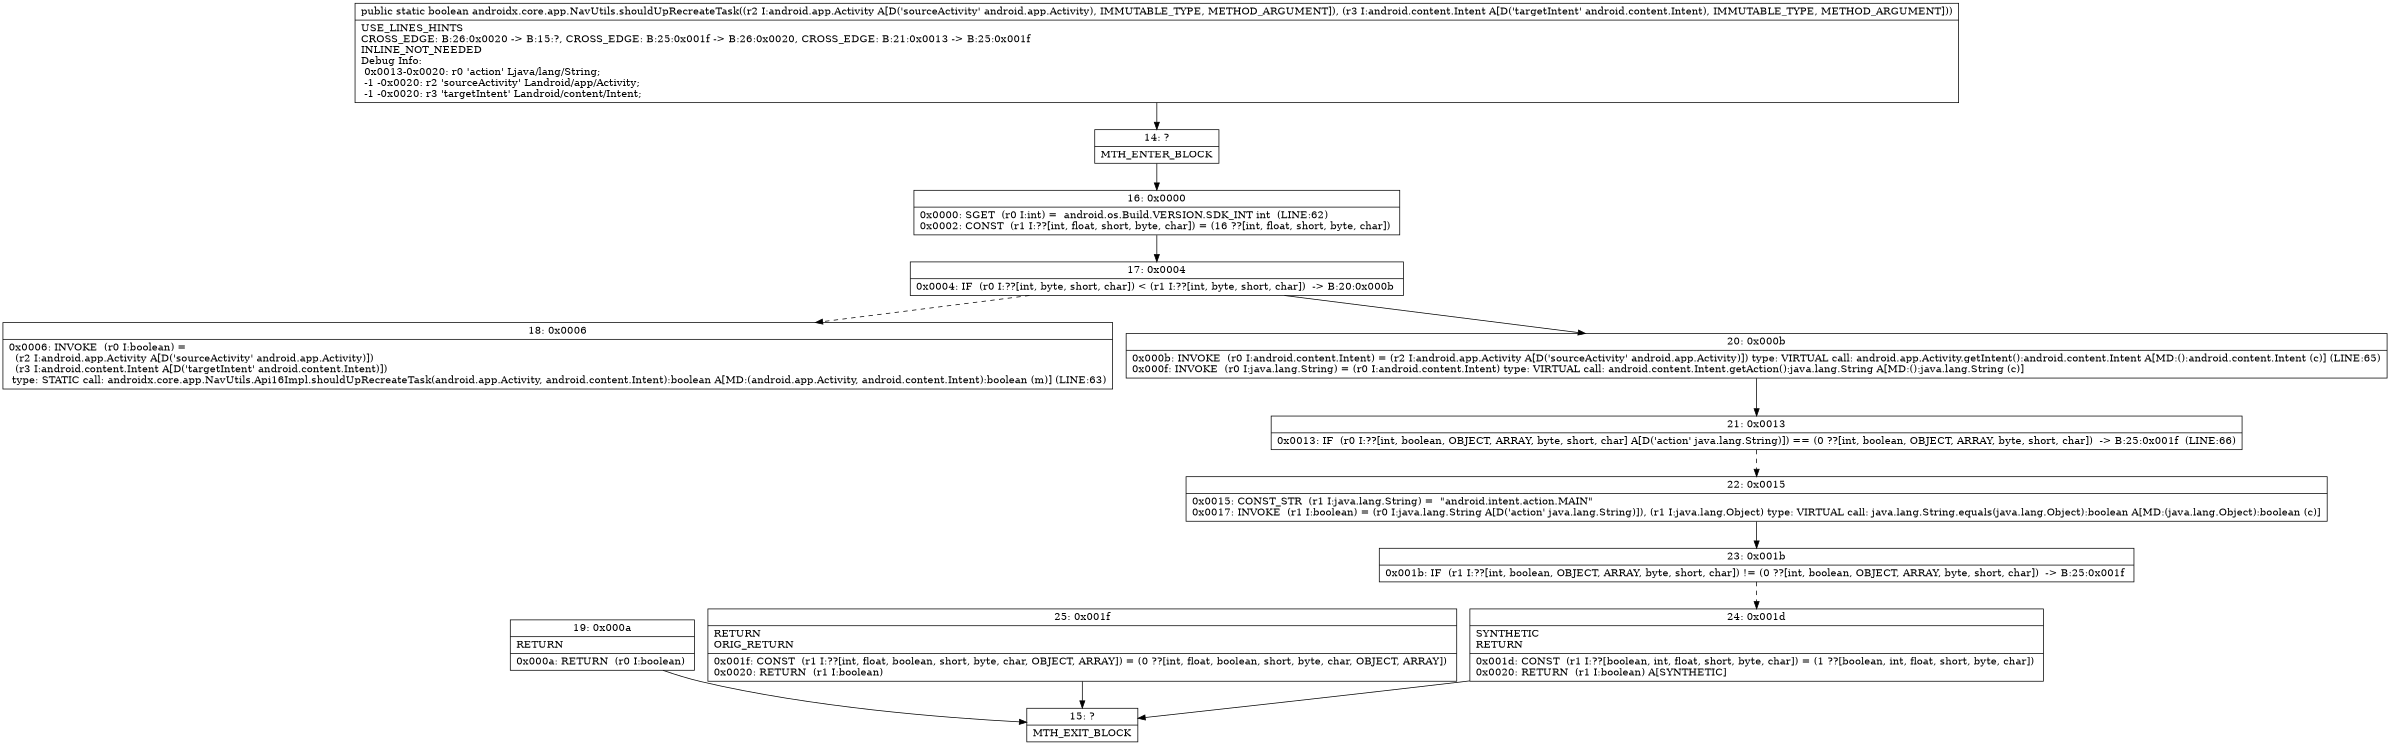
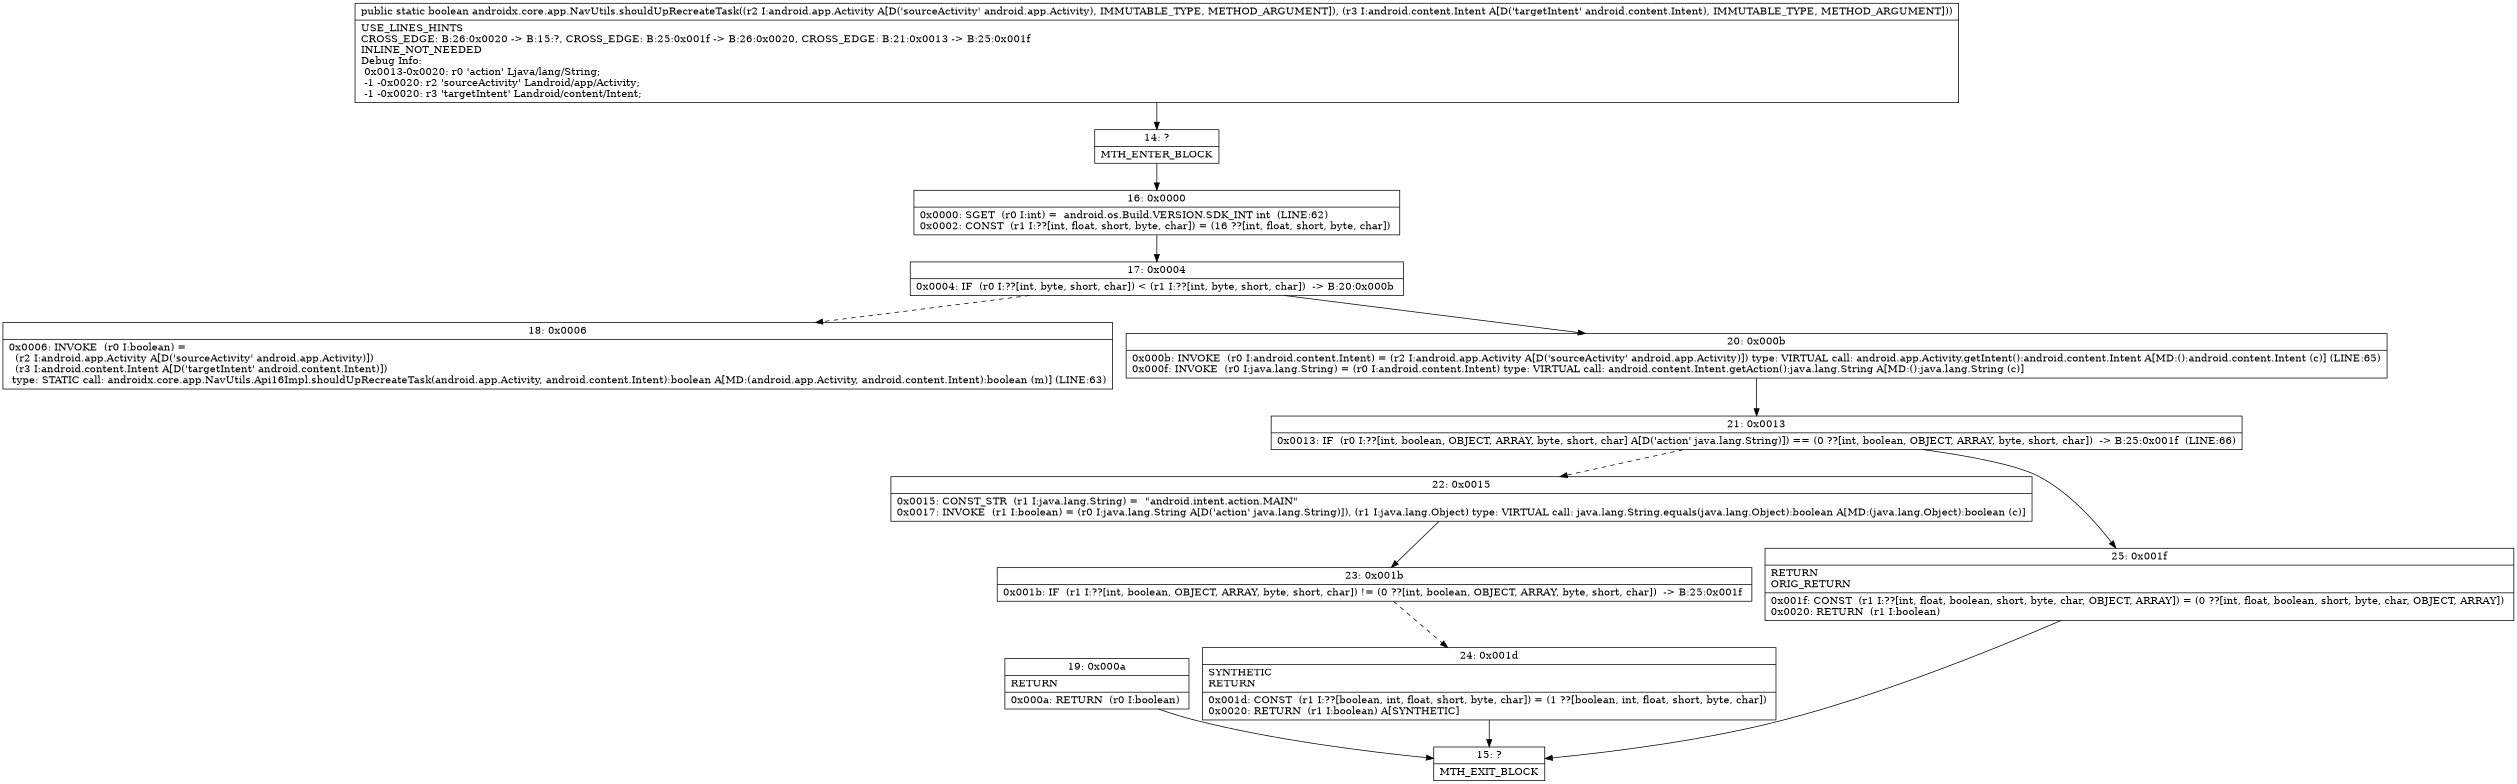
edge "21: 0x0013" -> "25: 0x001f": added
